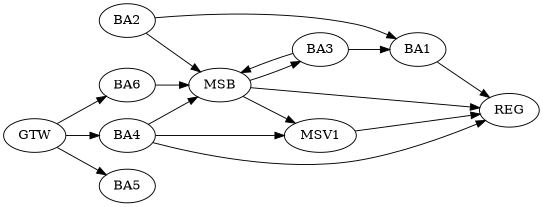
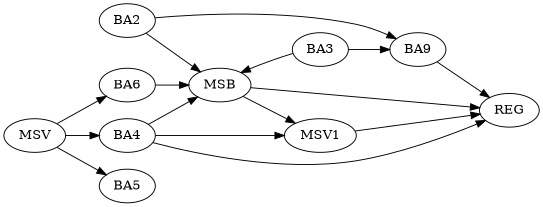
node "BA1": label "BA1" -> "BA9"
edge "MSB" -> "BA3": removed
node "GTW": label "GTW" -> "MSV"
